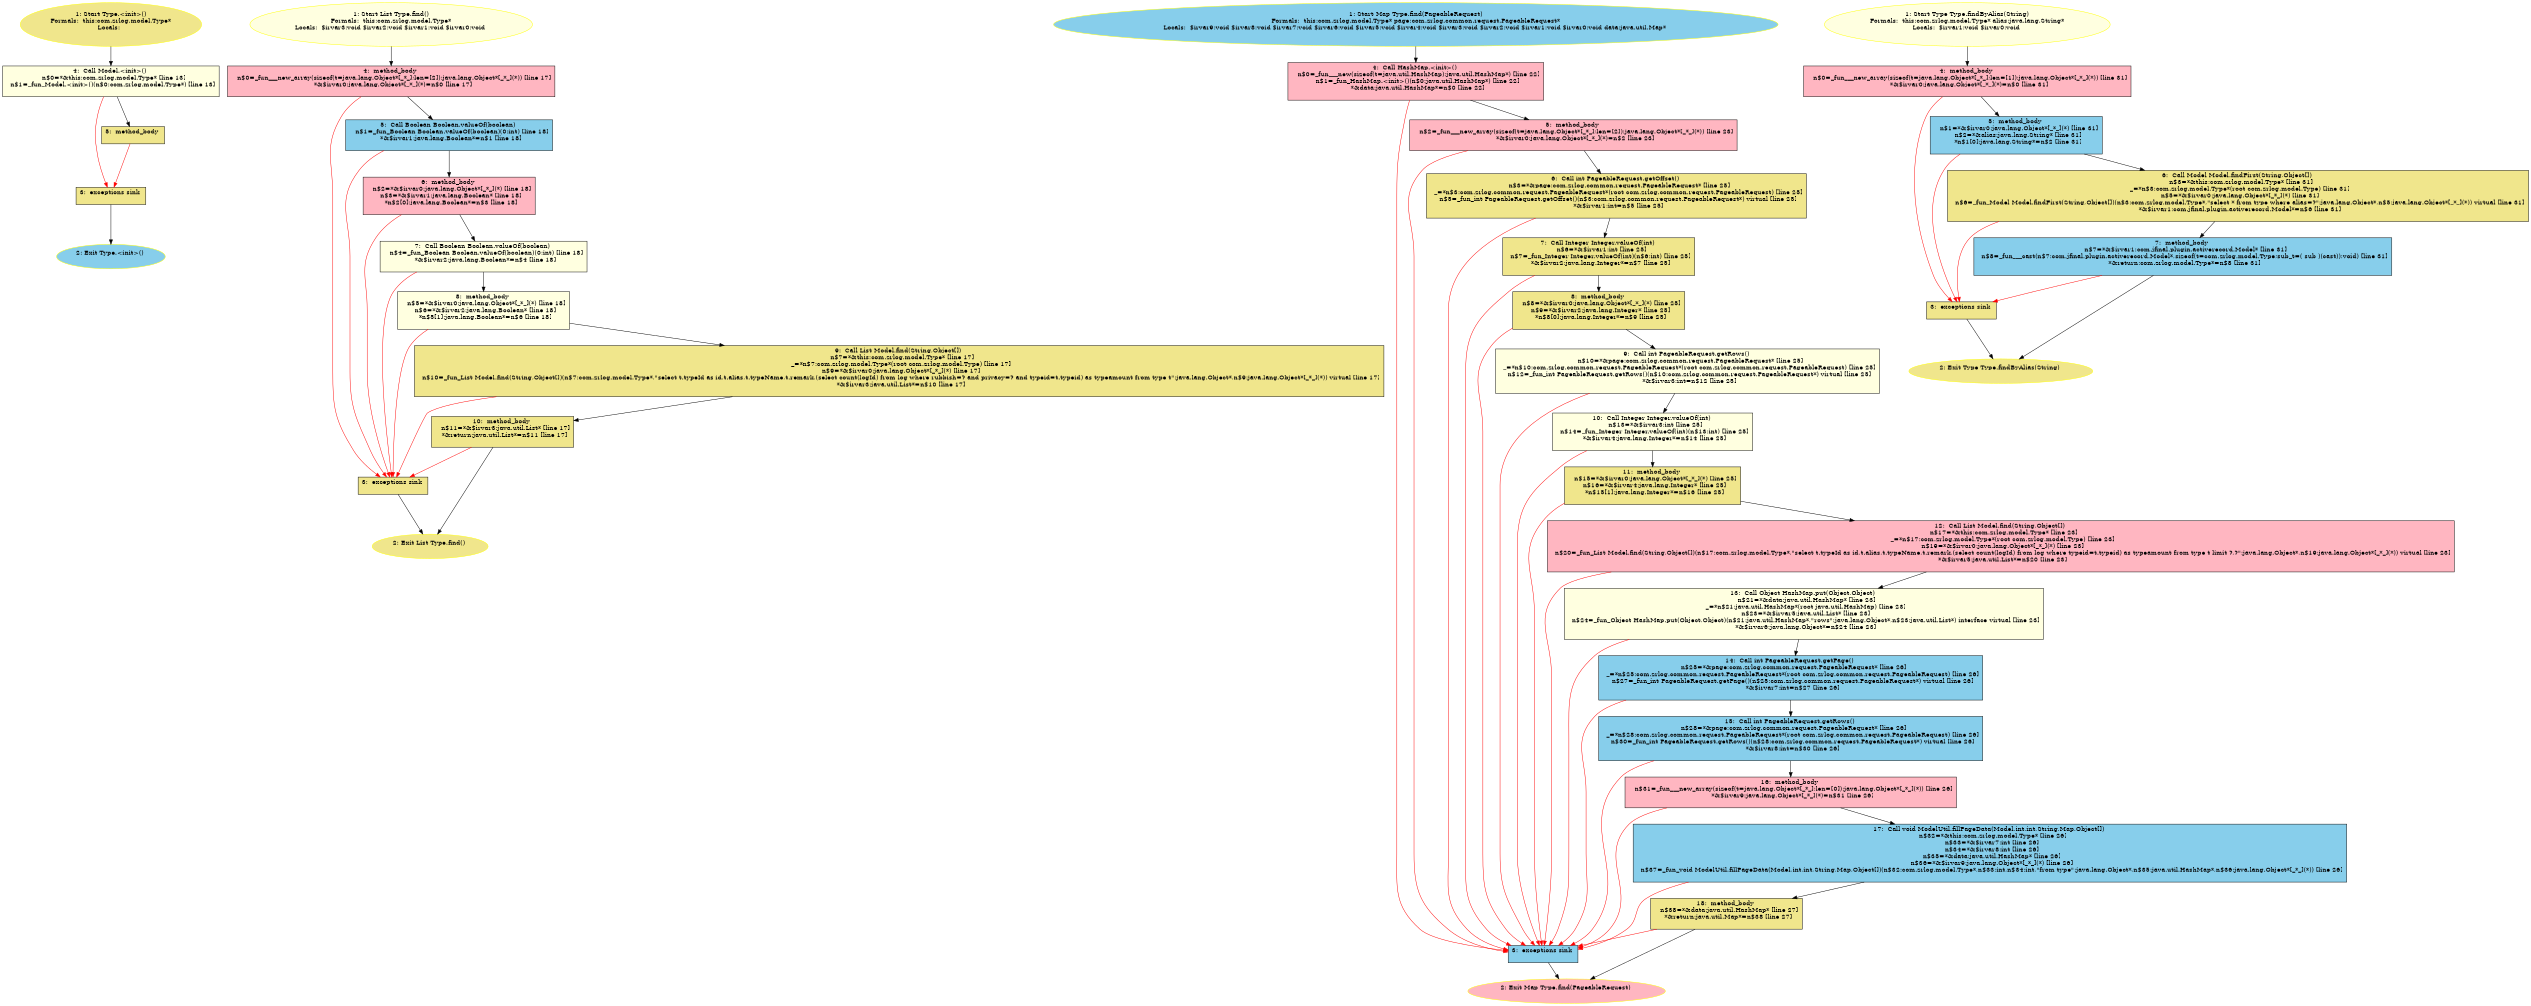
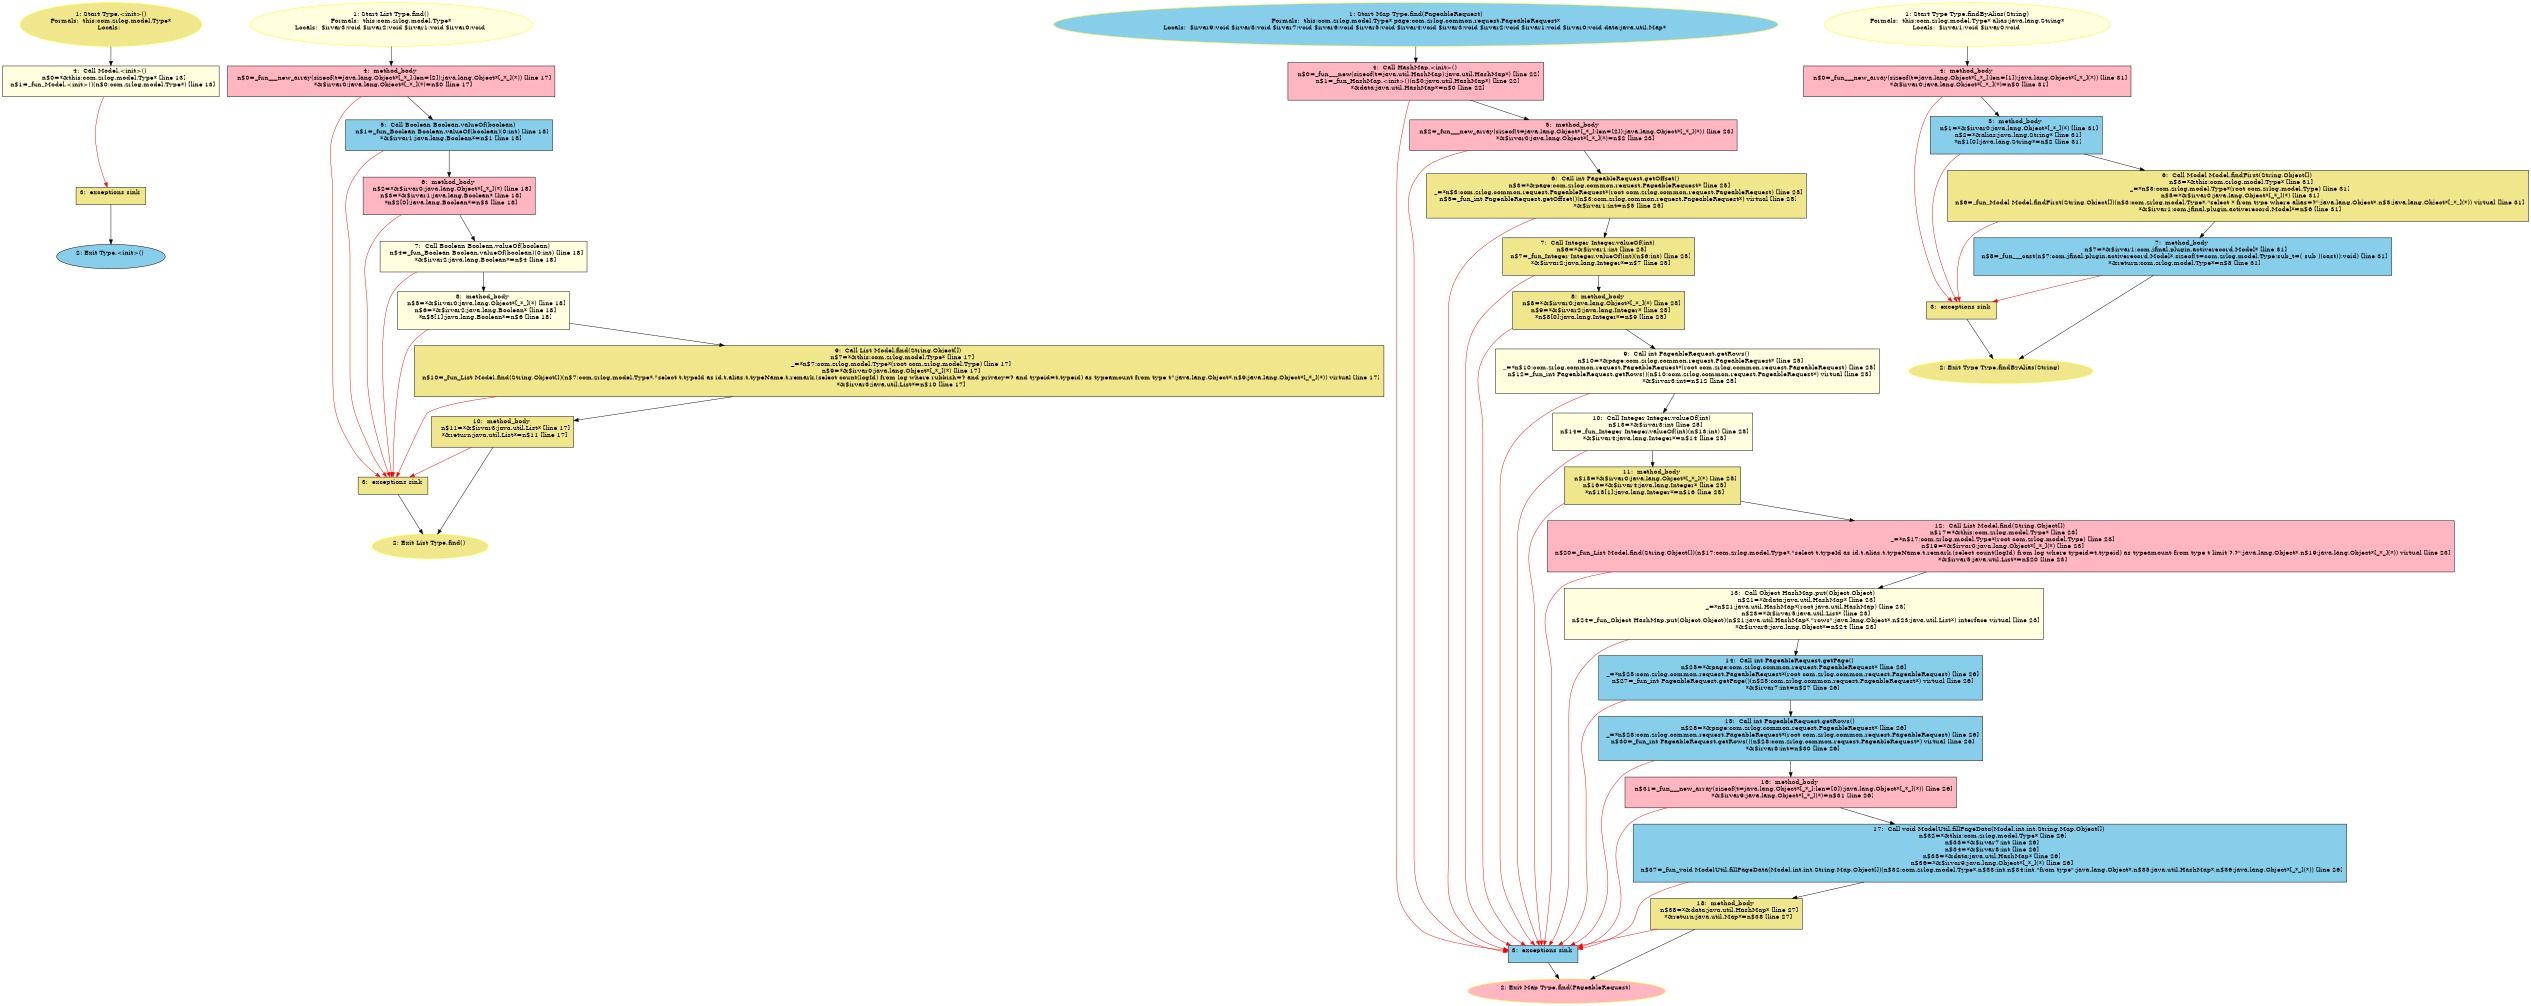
node "5:  method_body": removed
node "2: Exit Type.<init>()": color yellow -> black
